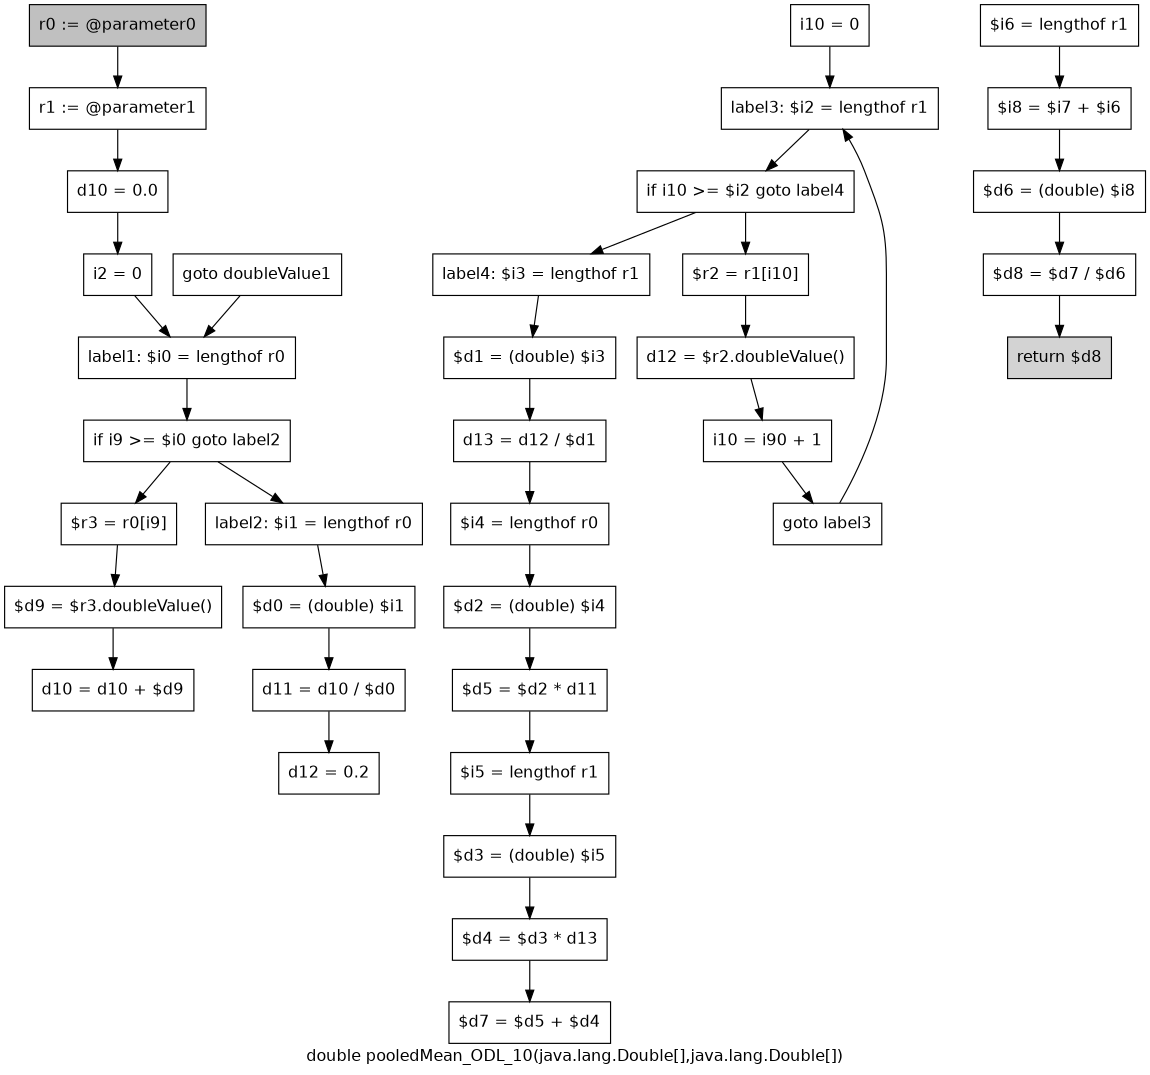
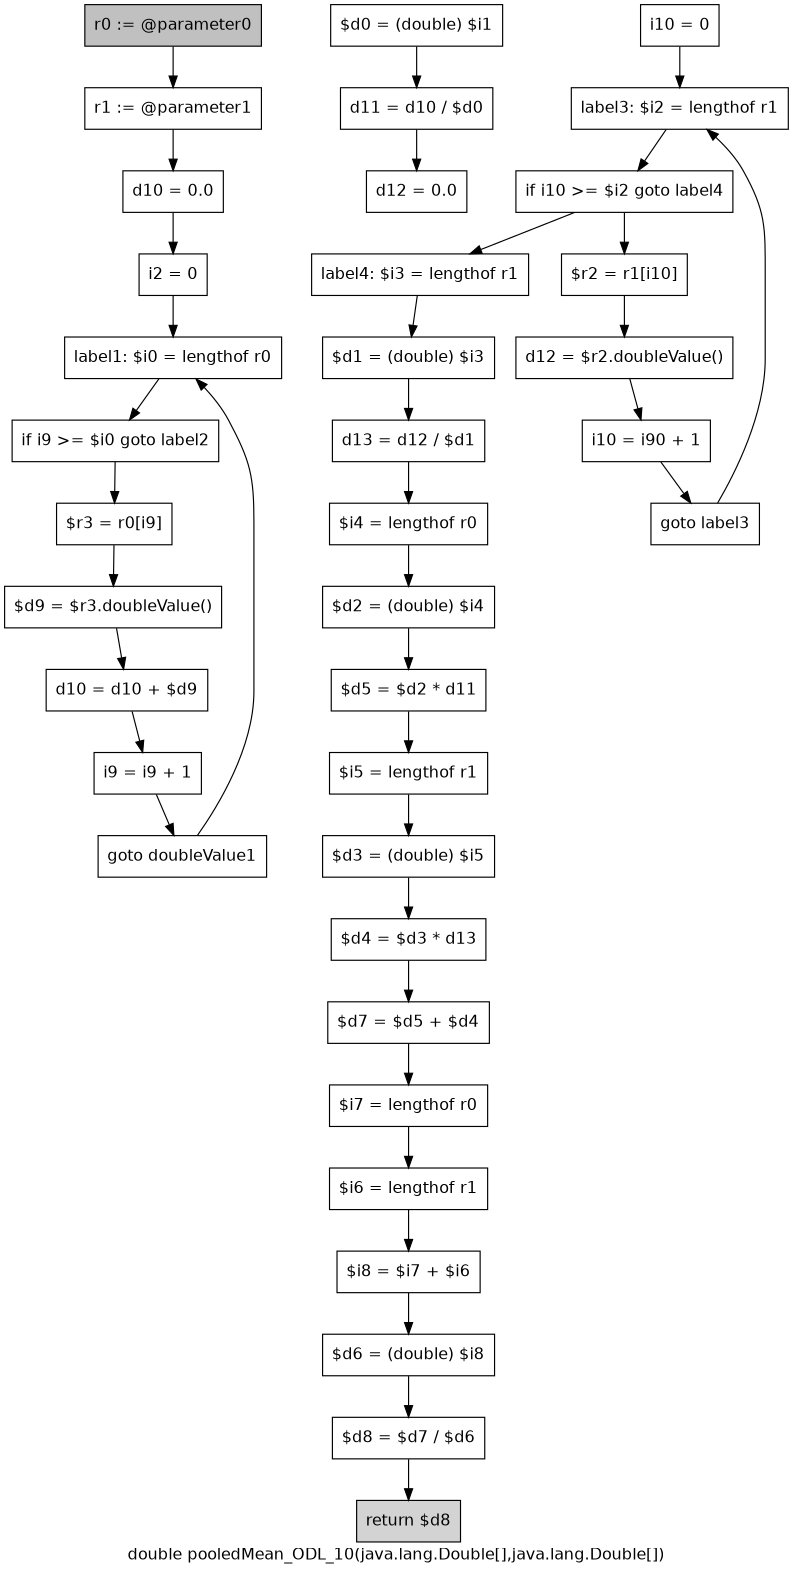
node "label2: $i1 = lengthof r0": removed
node "i9 = i9 + 1": added
node "d12 = 0.2": label "d12 = 0.2" -> "d12 = 0.0"
node "$i7 = lengthof r0": added
